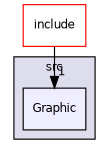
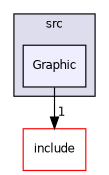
edge "include" -> "Graphic": reversed
